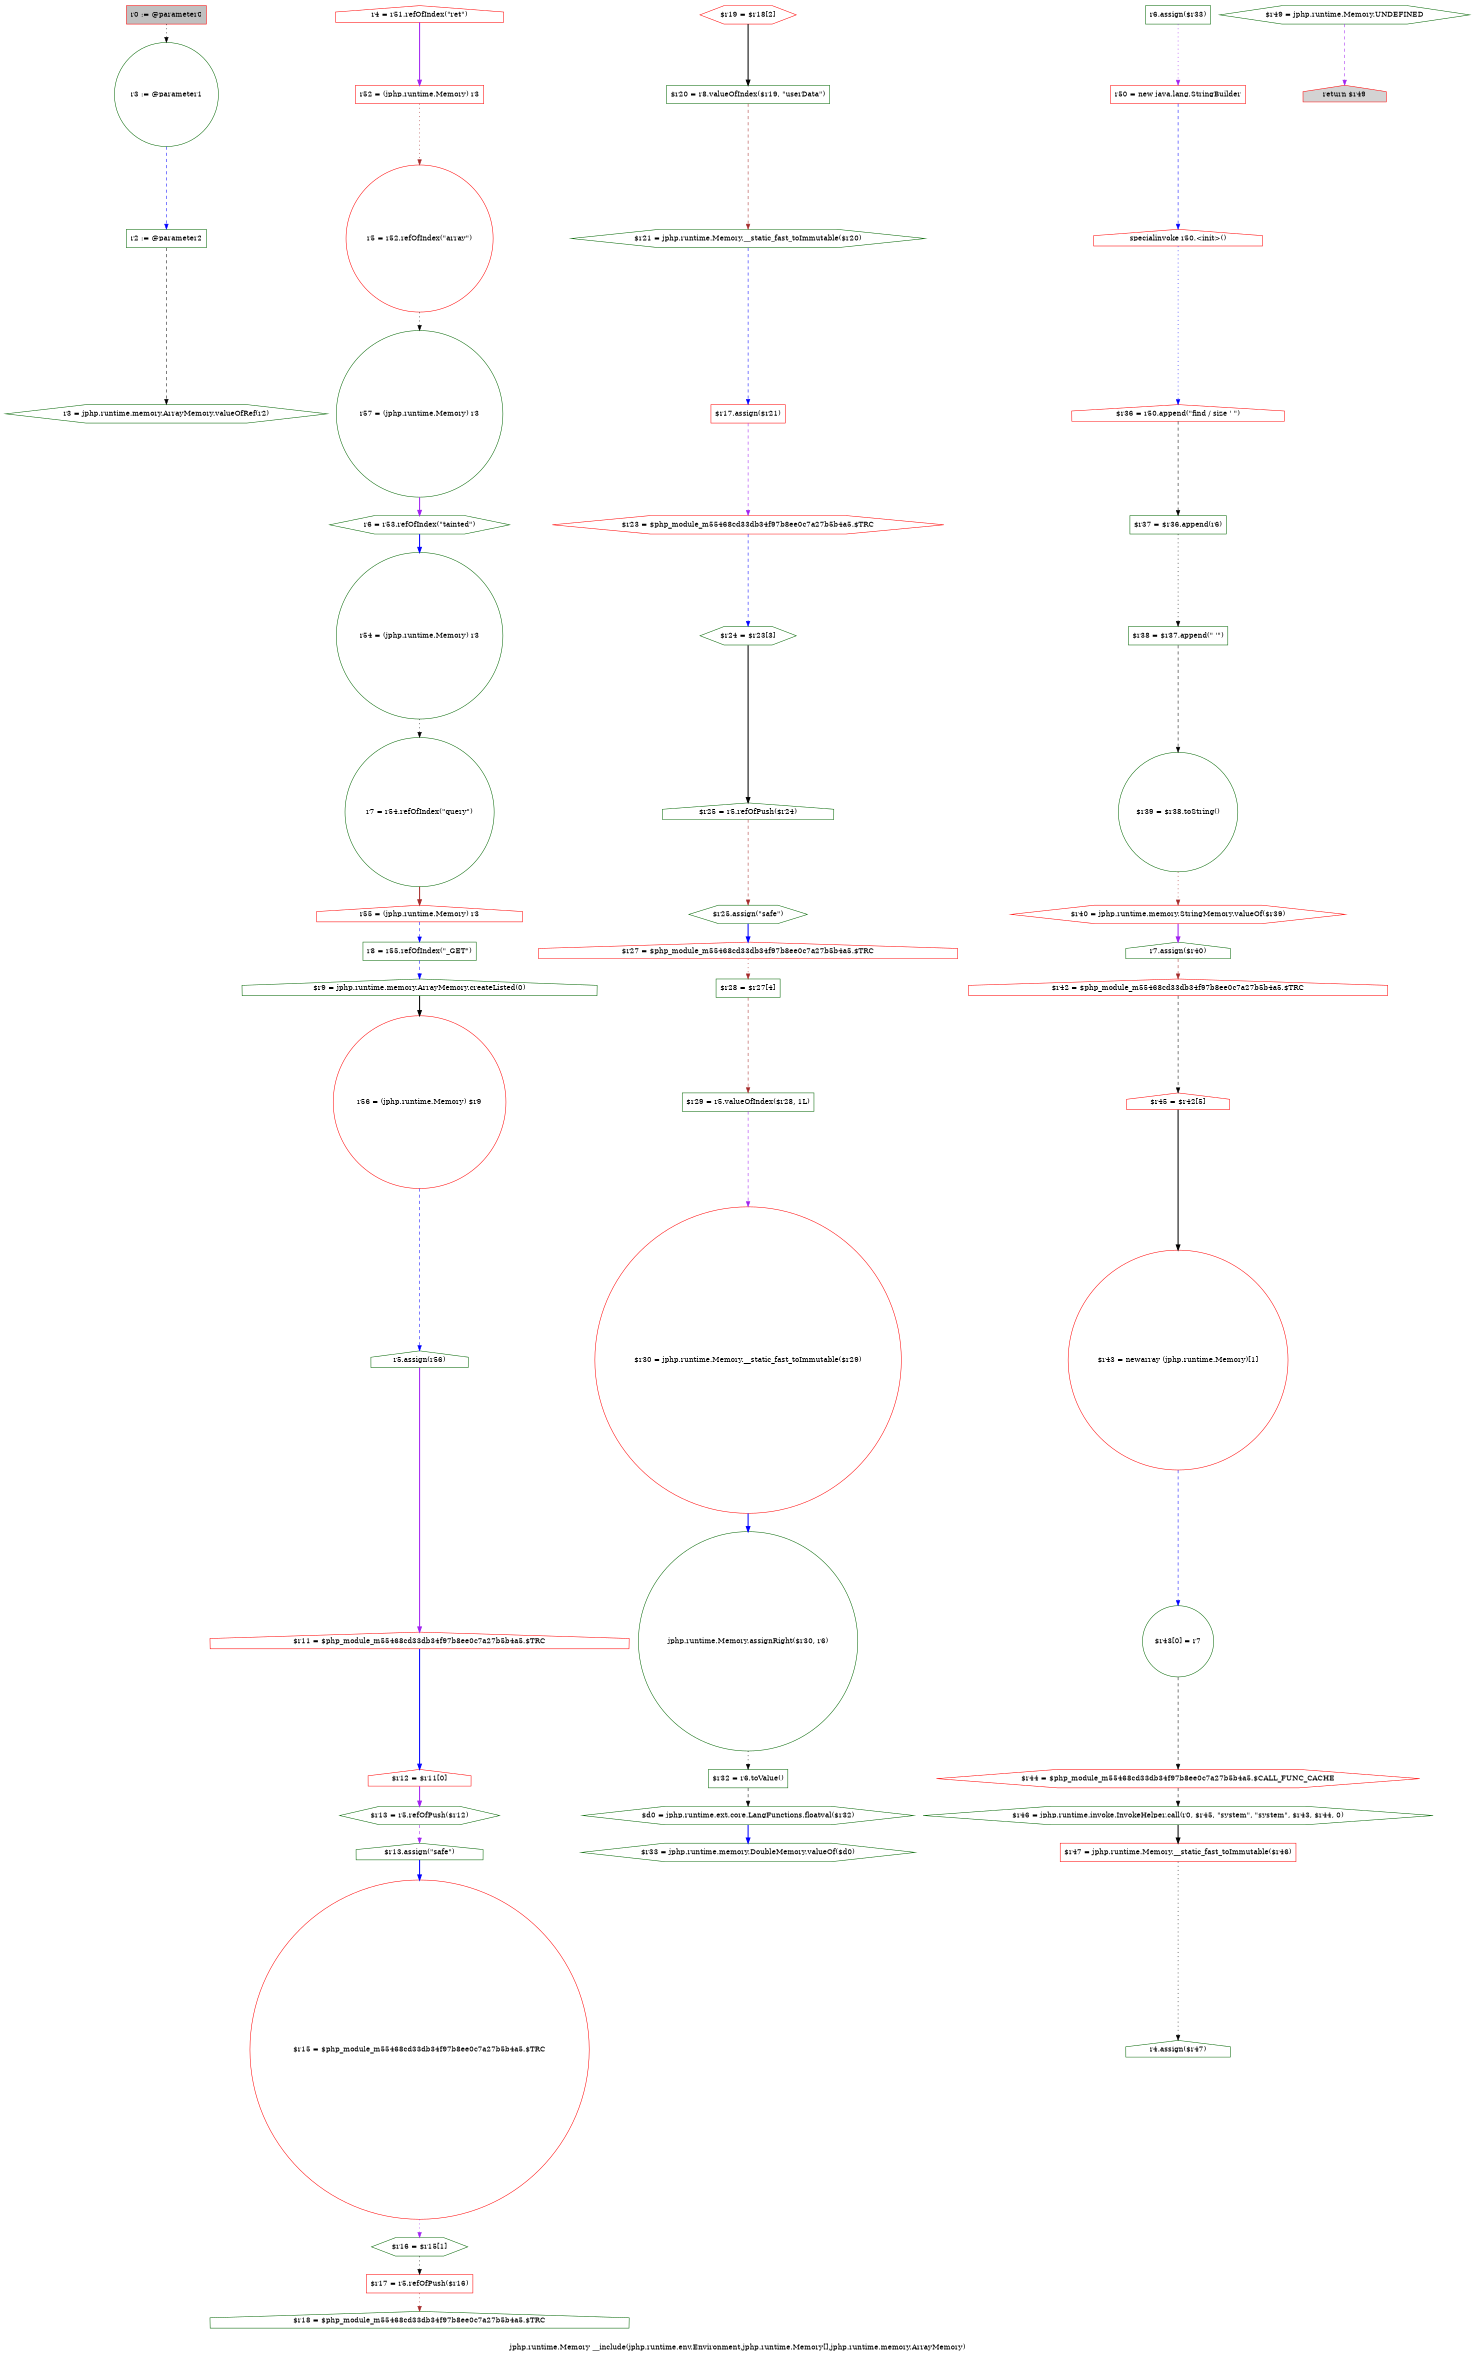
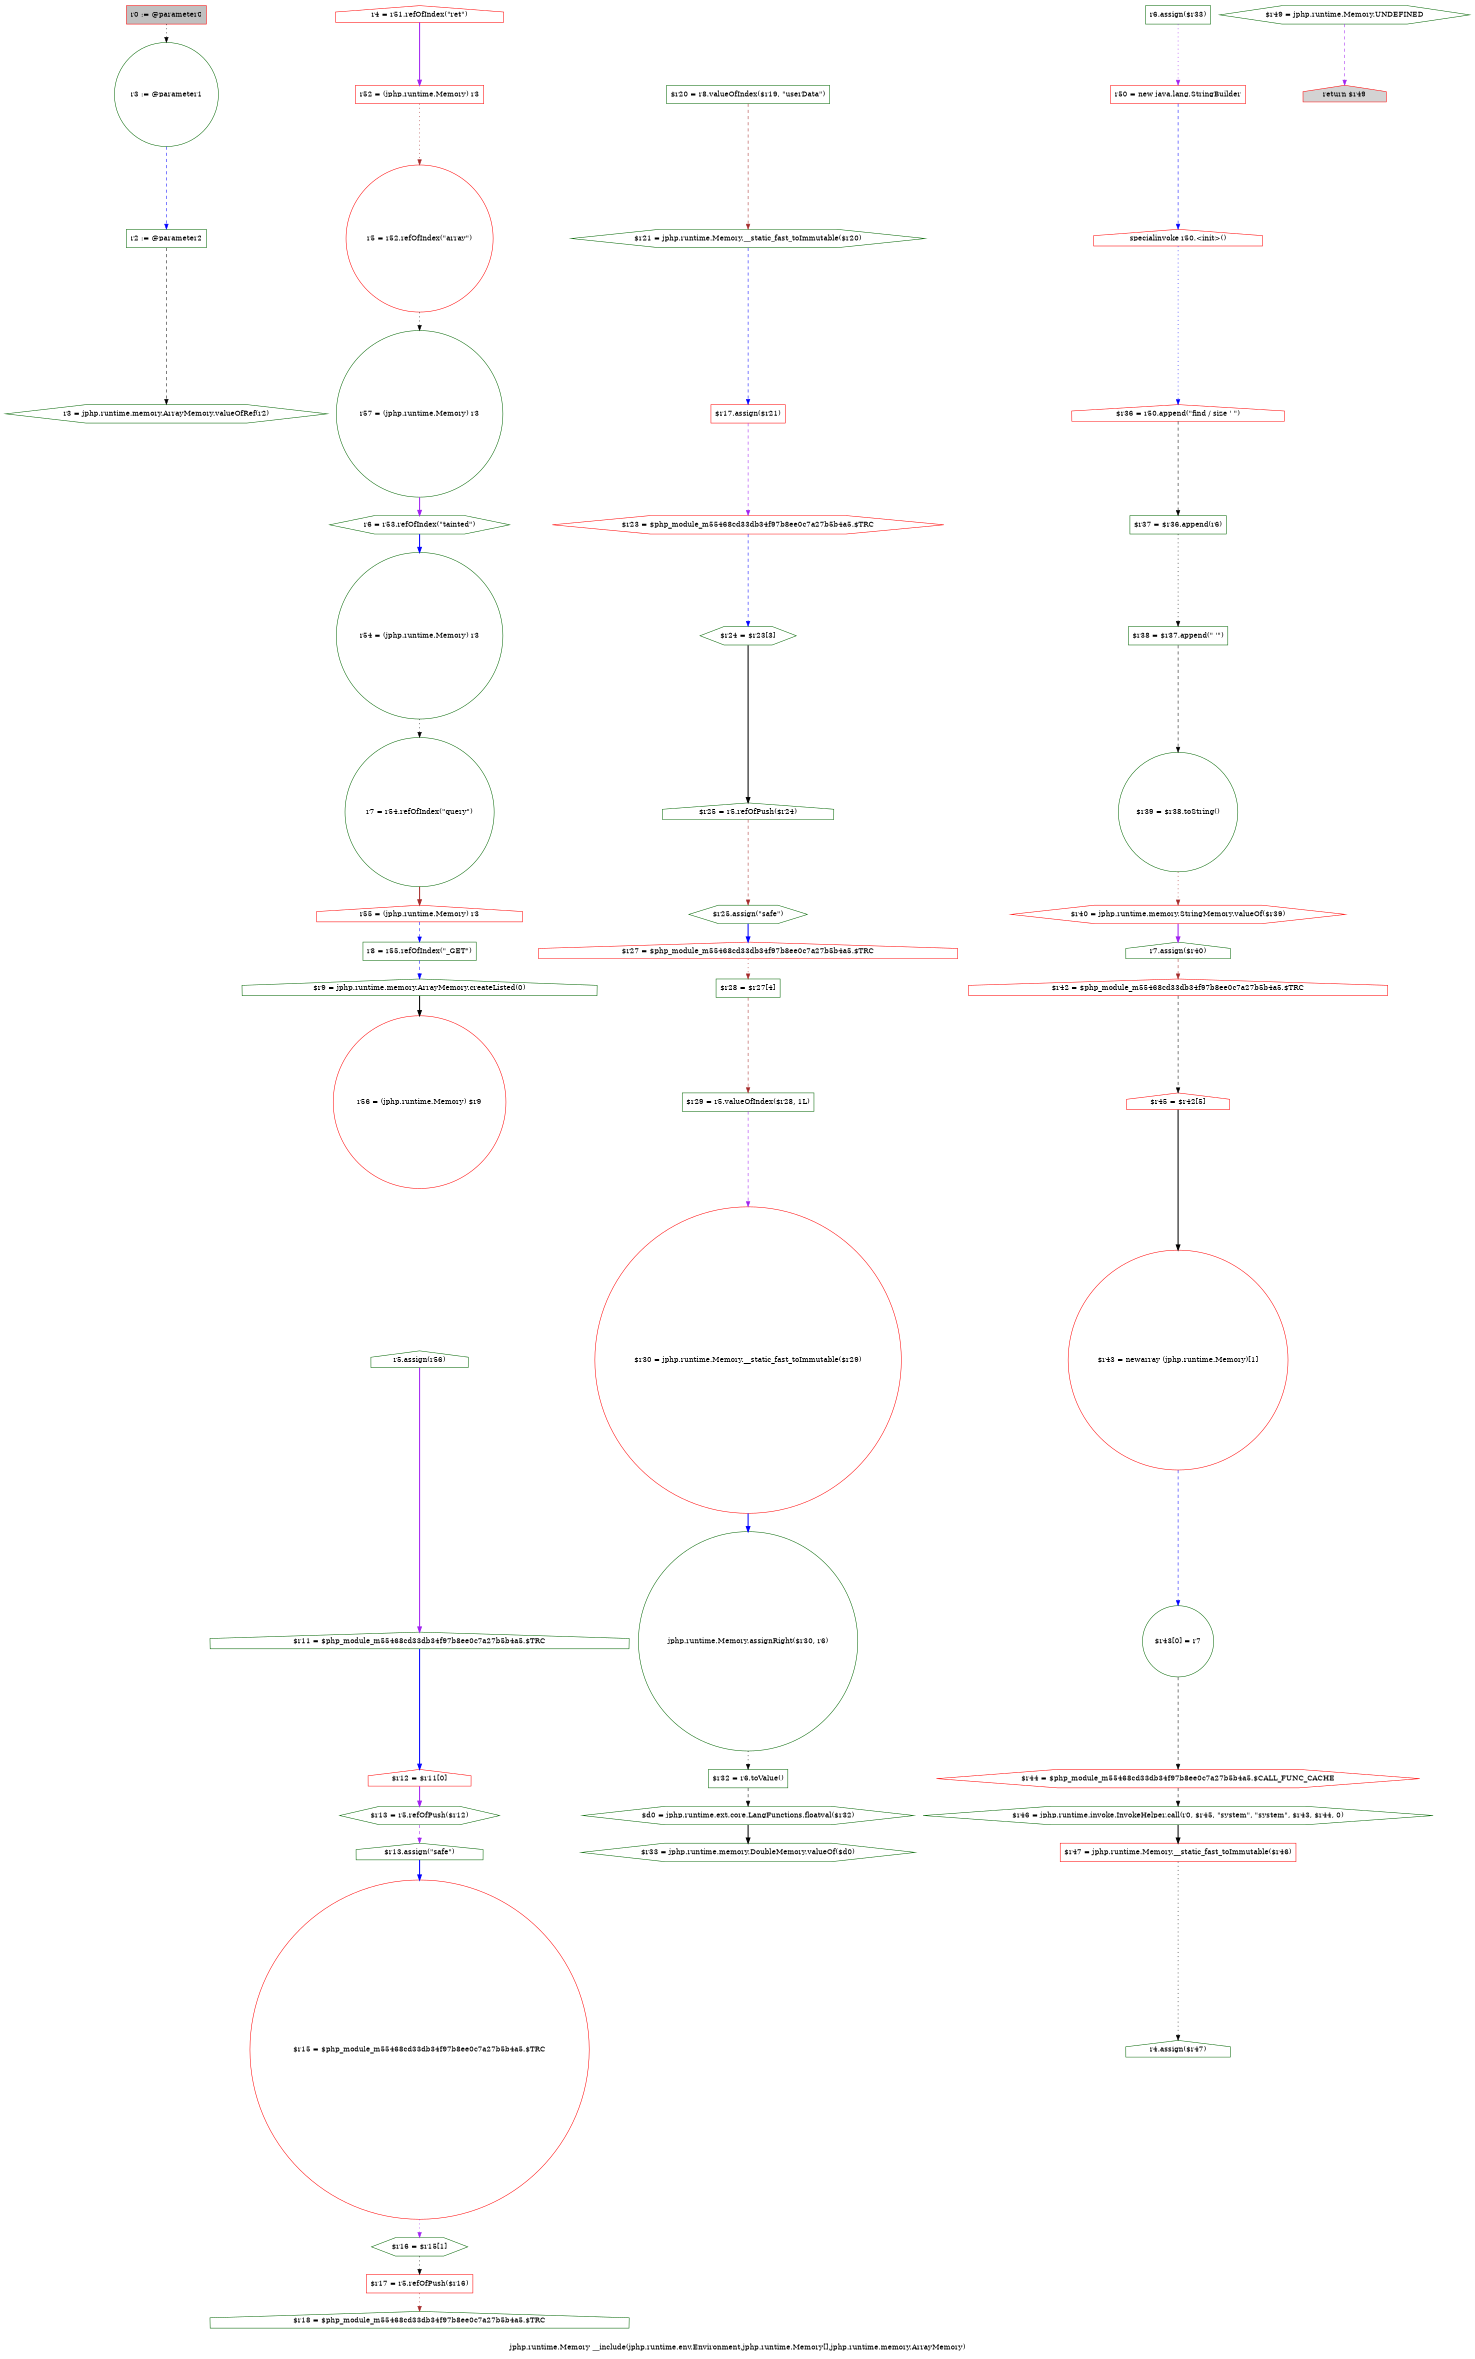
node "$r19 = $r18[2]": removed
edge "r56 = (jphp.runtime.Memory) $r9" -> "r5.assign(r56)": removed
node "$r11 = $php_module_m55468cd33db34f97b8ee0c7a27b5b4a5.$TRC": color red -> darkgreen
edge "$d0 = jphp.runtime.ext.core.LangFunctions.floatval($r32)" -> "$r33 = jphp.runtime.memory.DoubleMemory.valueOf($d0)": color blue -> black
